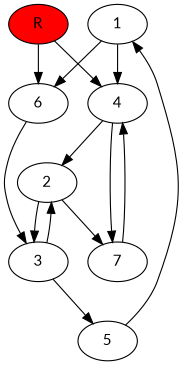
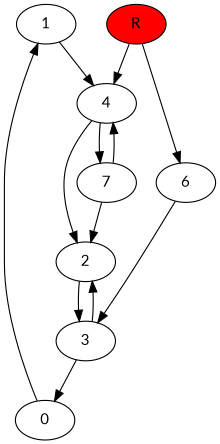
edge "1" -> "6": removed
edge "2" -> "7": reversed
node "5": label "5" -> "0"
